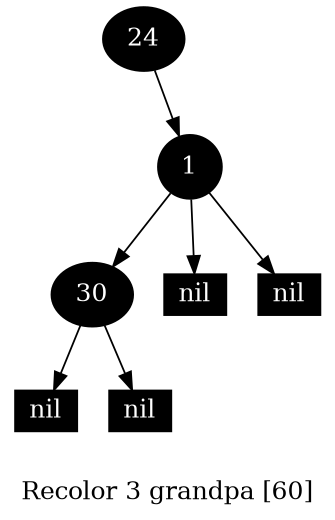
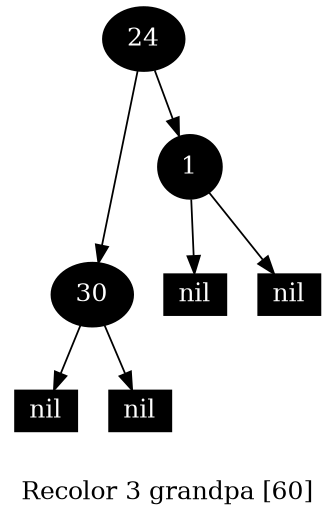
edge "1" -> "30": now "24" -> "30"
